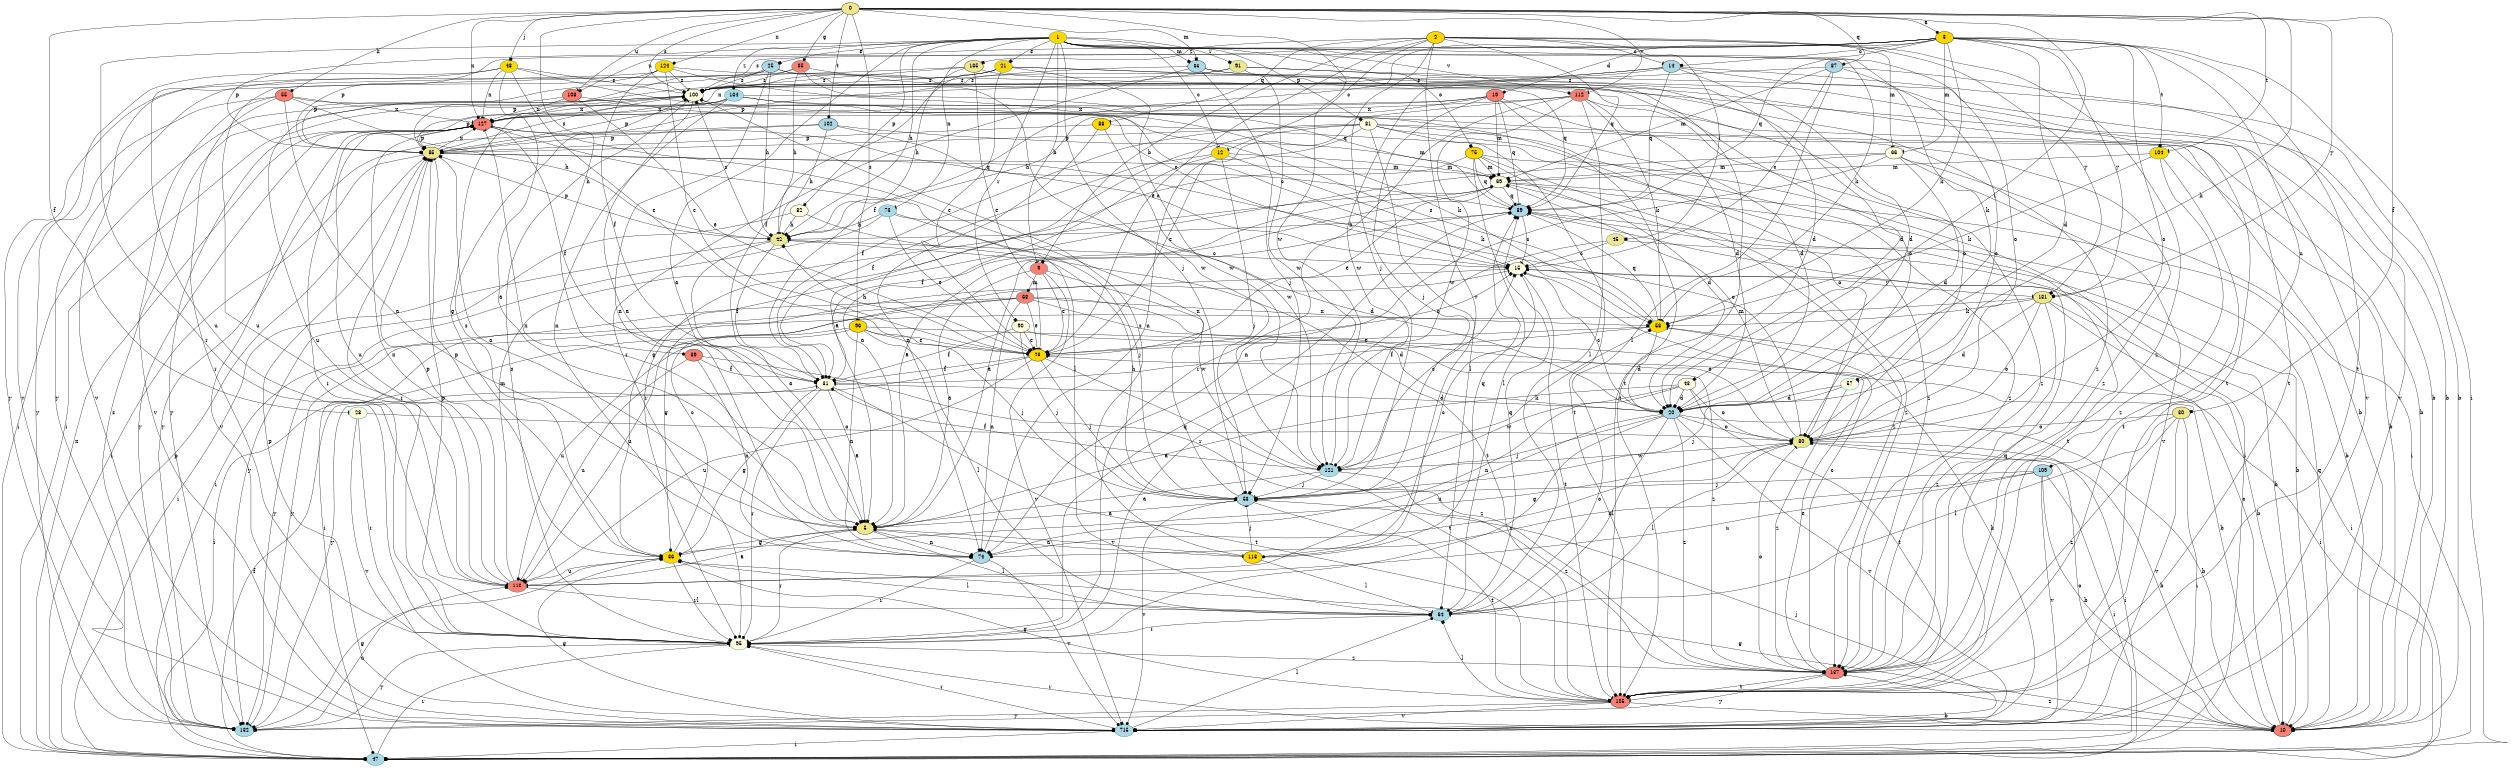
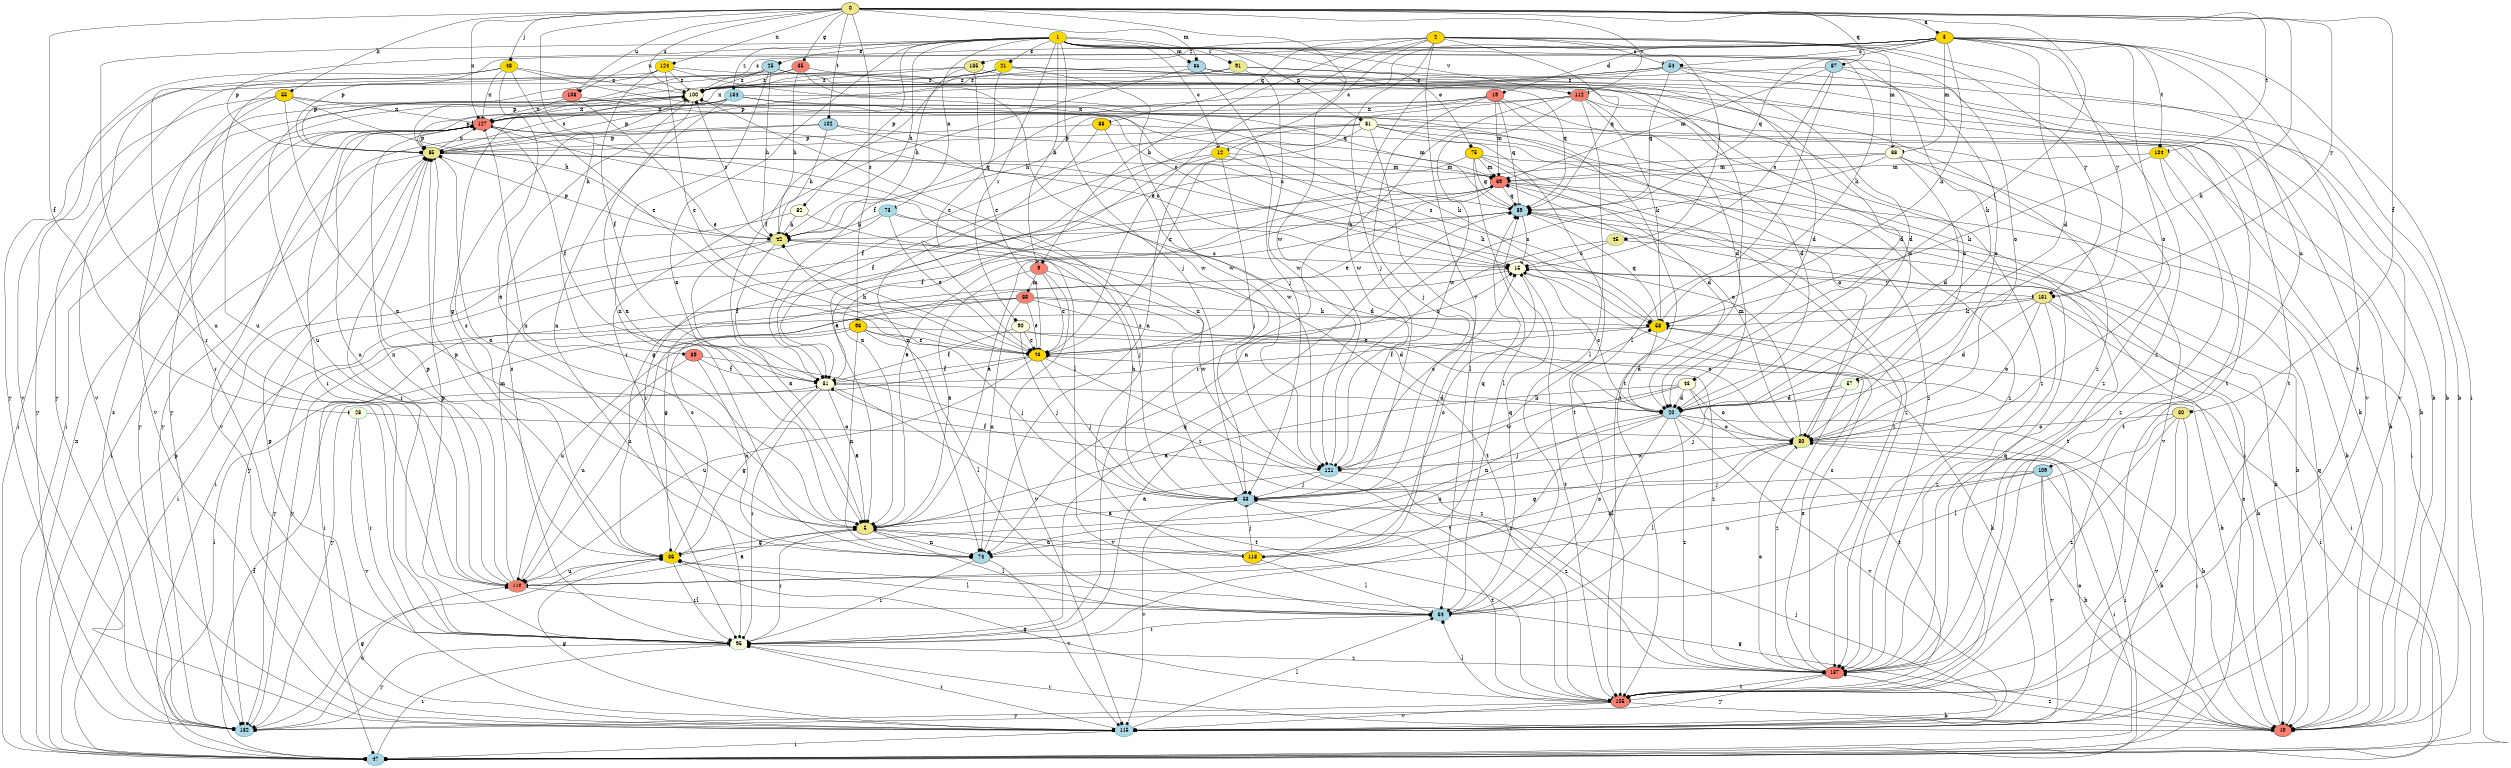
node "14": label "14" -> "54"
node "55": fillcolor salmon -> gold
node "69": fillcolor lightyellow -> salmon
edge "68" -> "58": label "x" -> "k"
node "715": label "715" -> "115"
